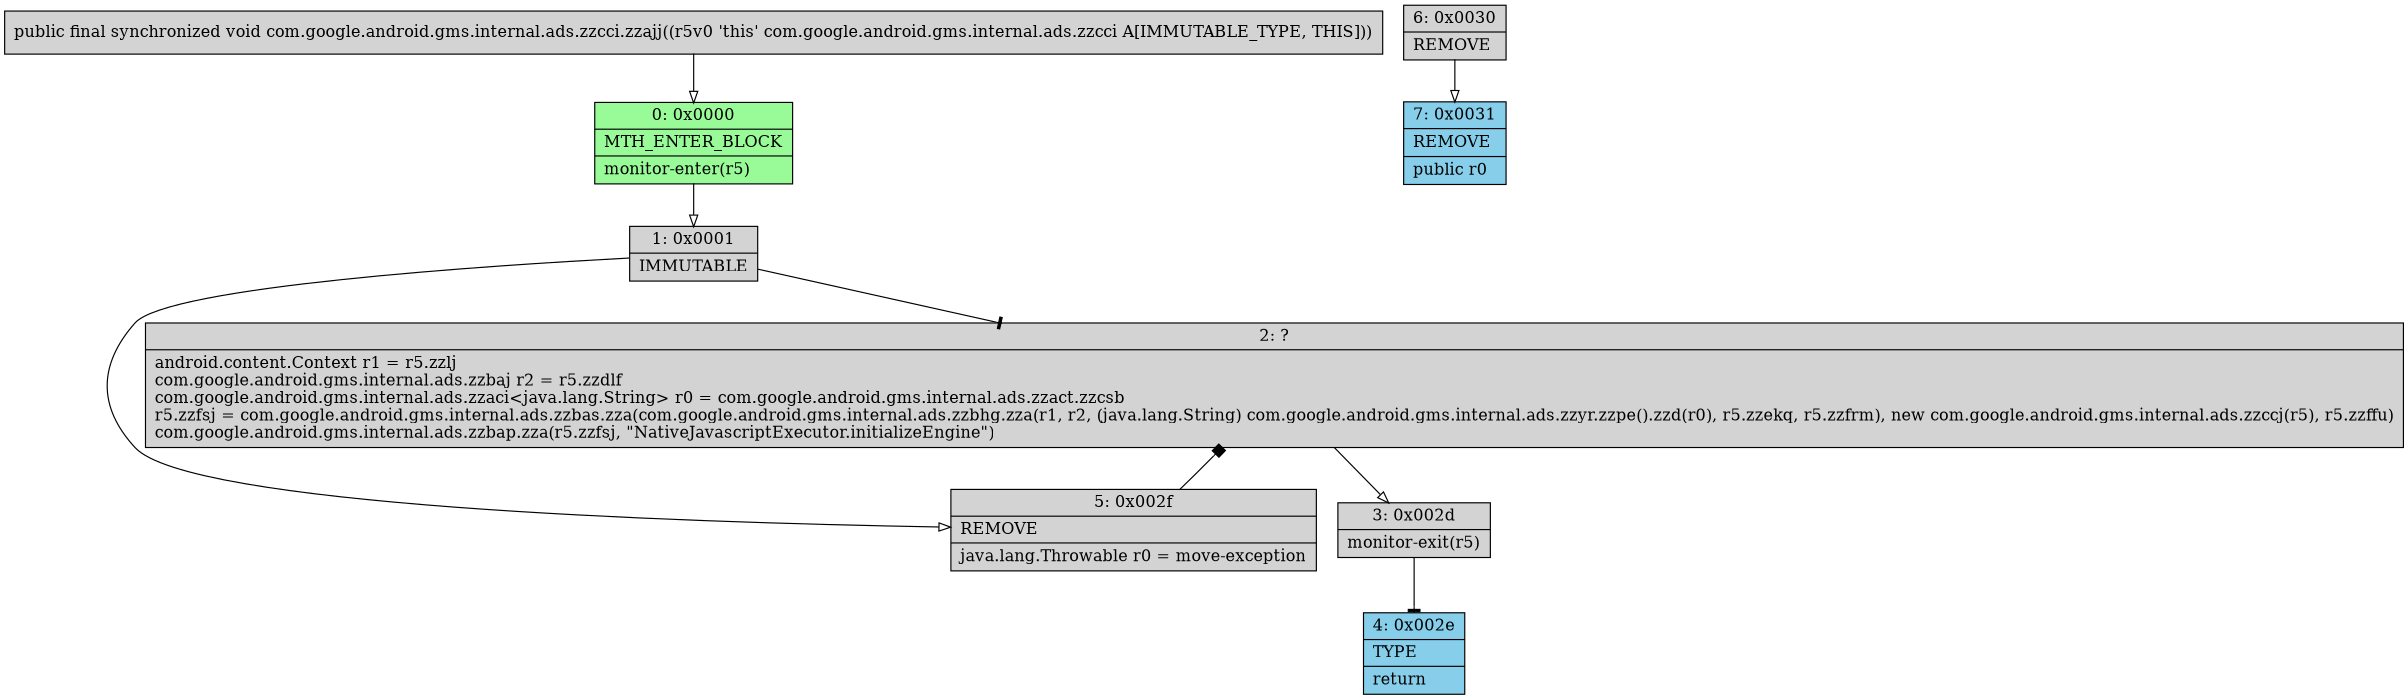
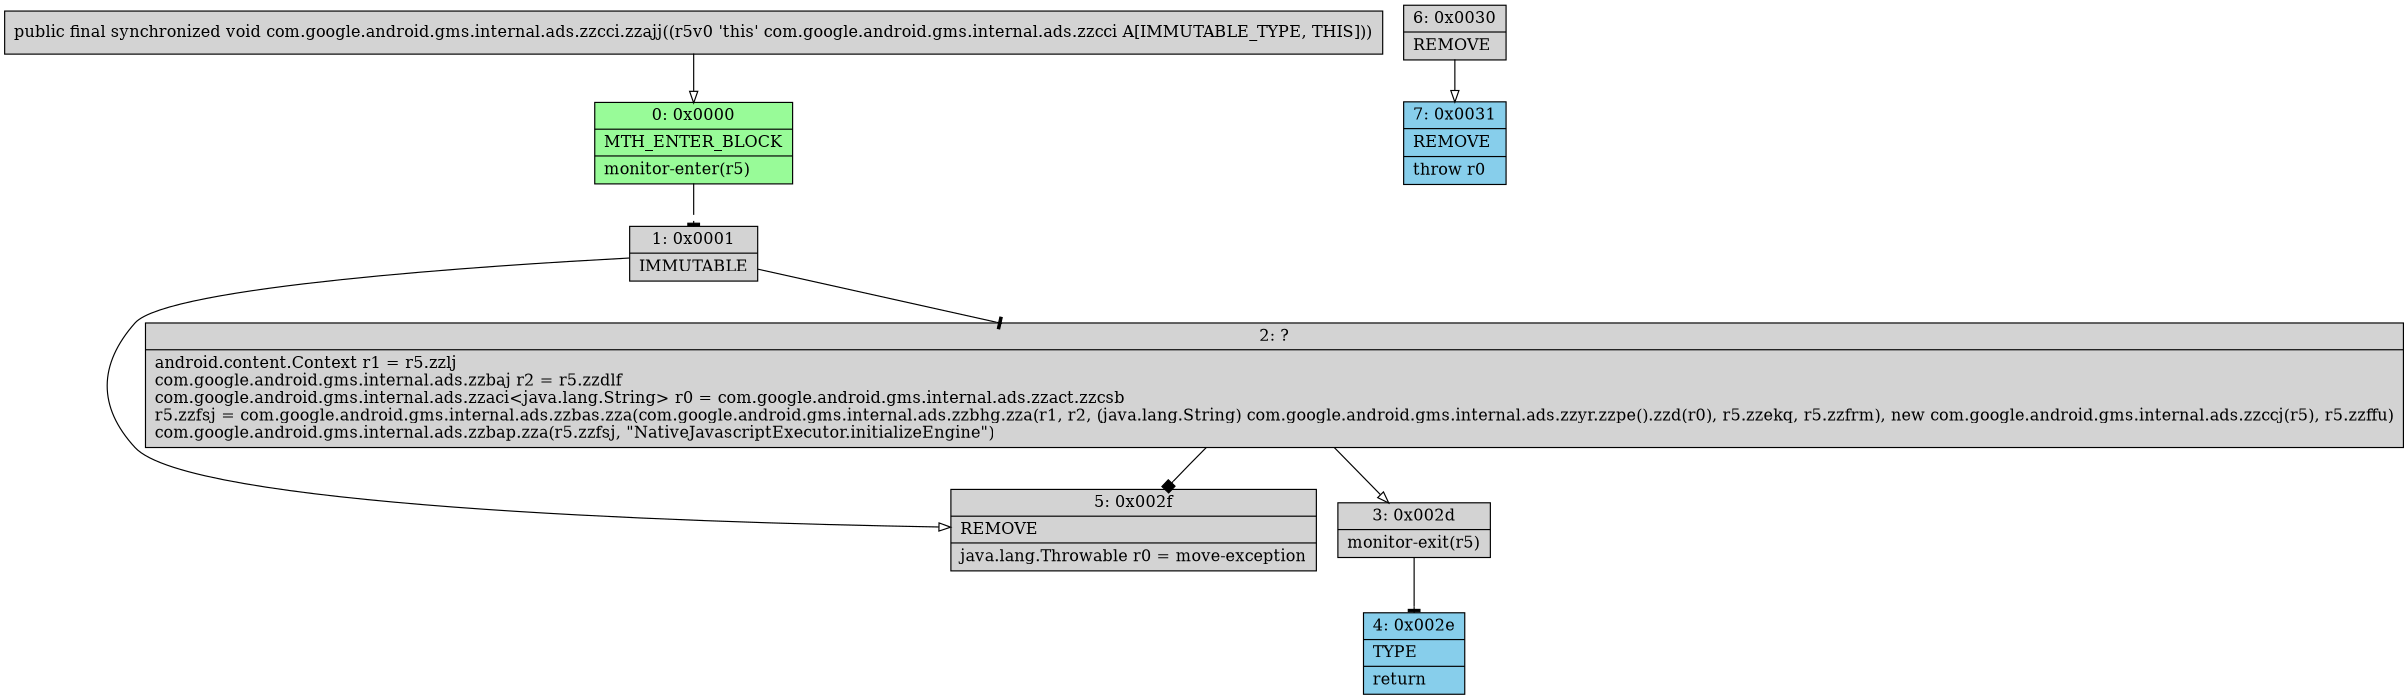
node "7: 0x0031": text "public r0" -> "throw r0"
edge "0: 0x0000" -> "1: 0x0001": arrowhead onormal -> tee
edge "5: 0x002f" -> "2: ?": reversed
